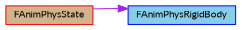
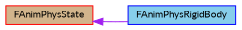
edge "FAnimPhysState" -> "FAnimPhysRigidBody": reversed
